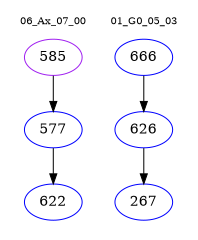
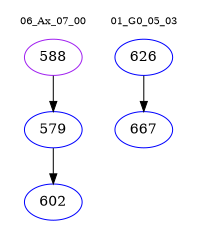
node "585": label "585" -> "588"
node "666": removed
node "577": label "577" -> "579"
node "622": label "622" -> "602"
node "267": label "267" -> "667"
